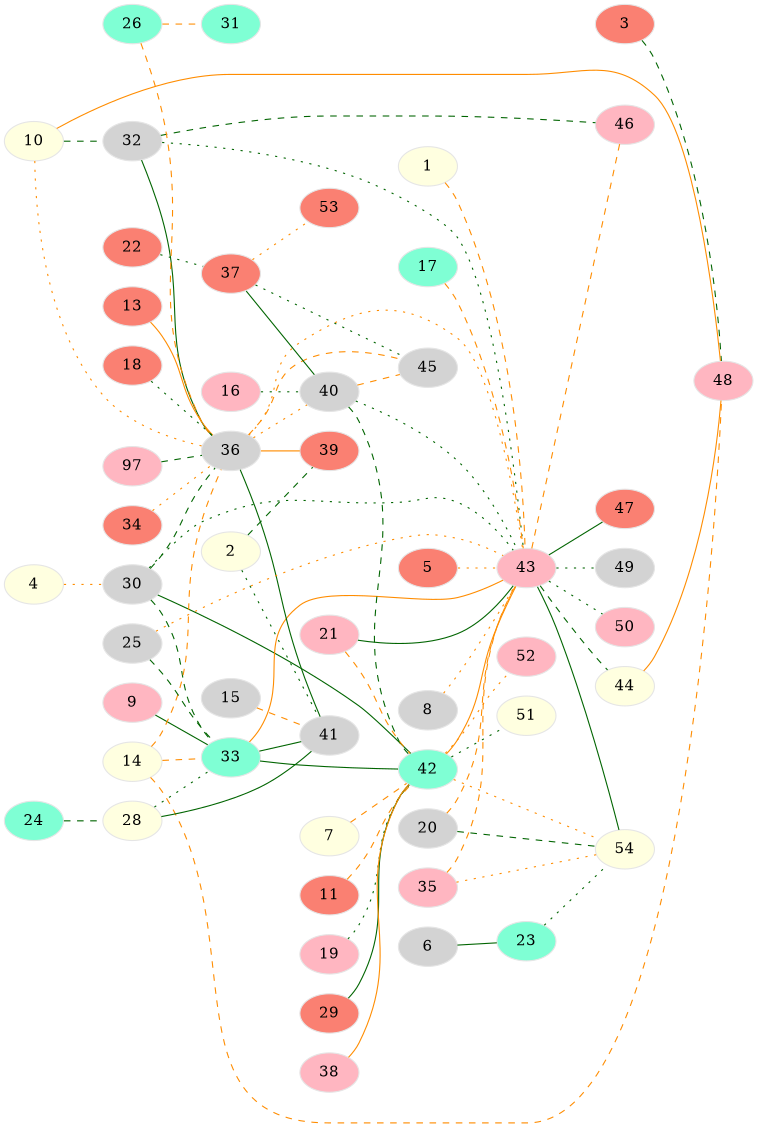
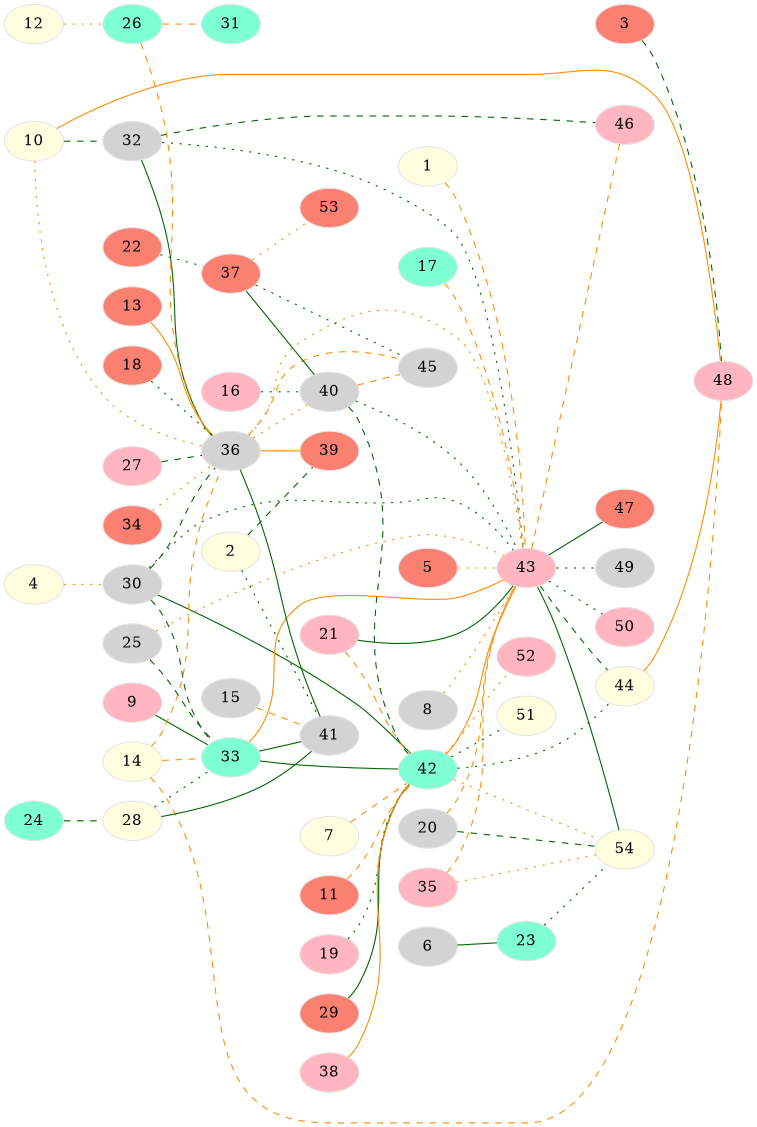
node "12": added
node "97": label "97" -> "27"
edge "44" -- "42": added
